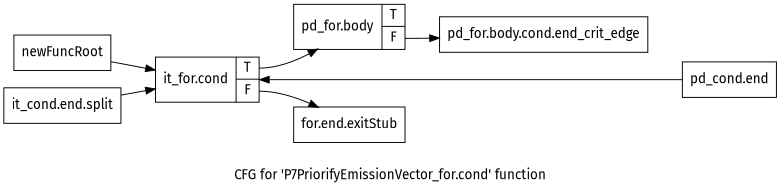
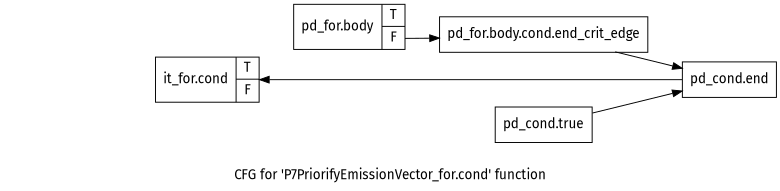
node "newFuncRoot": removed
edge "pd_for.body.cond.end_crit_edge" -> "pd_cond.end": added
edge "it_for.cond" -> "pd_for.body": removed
node "it_cond.end.split": removed
node "for.end.exitStub": removed
node "pd_cond.true": added
